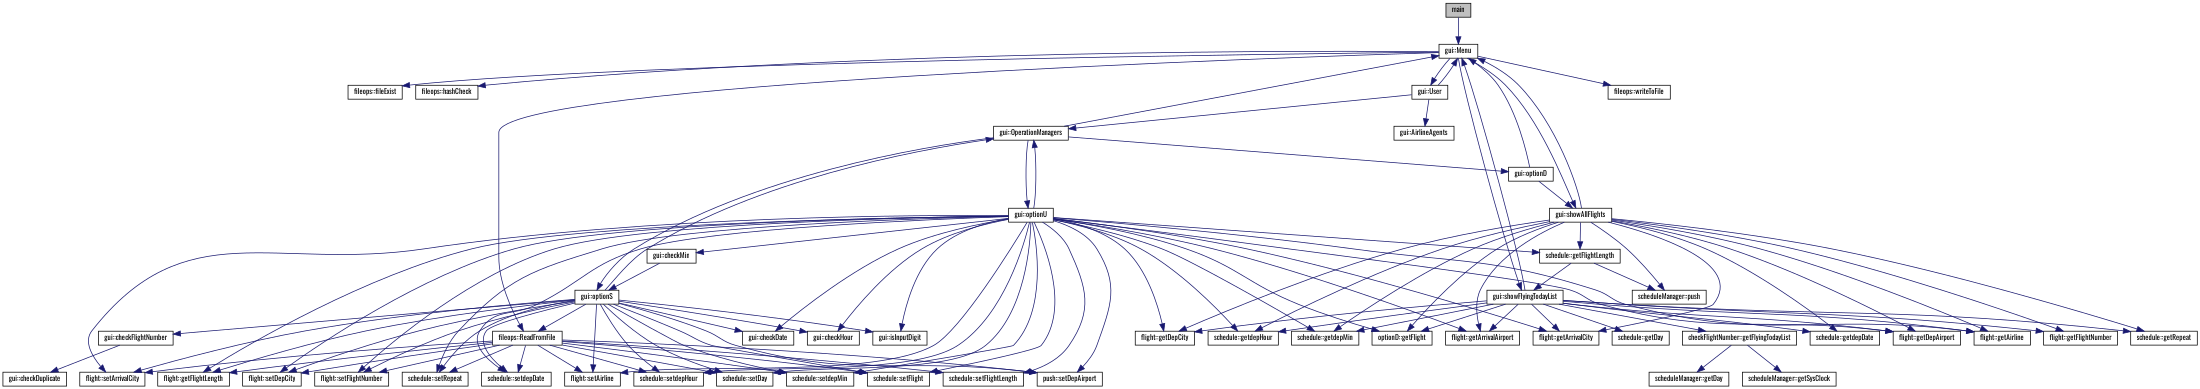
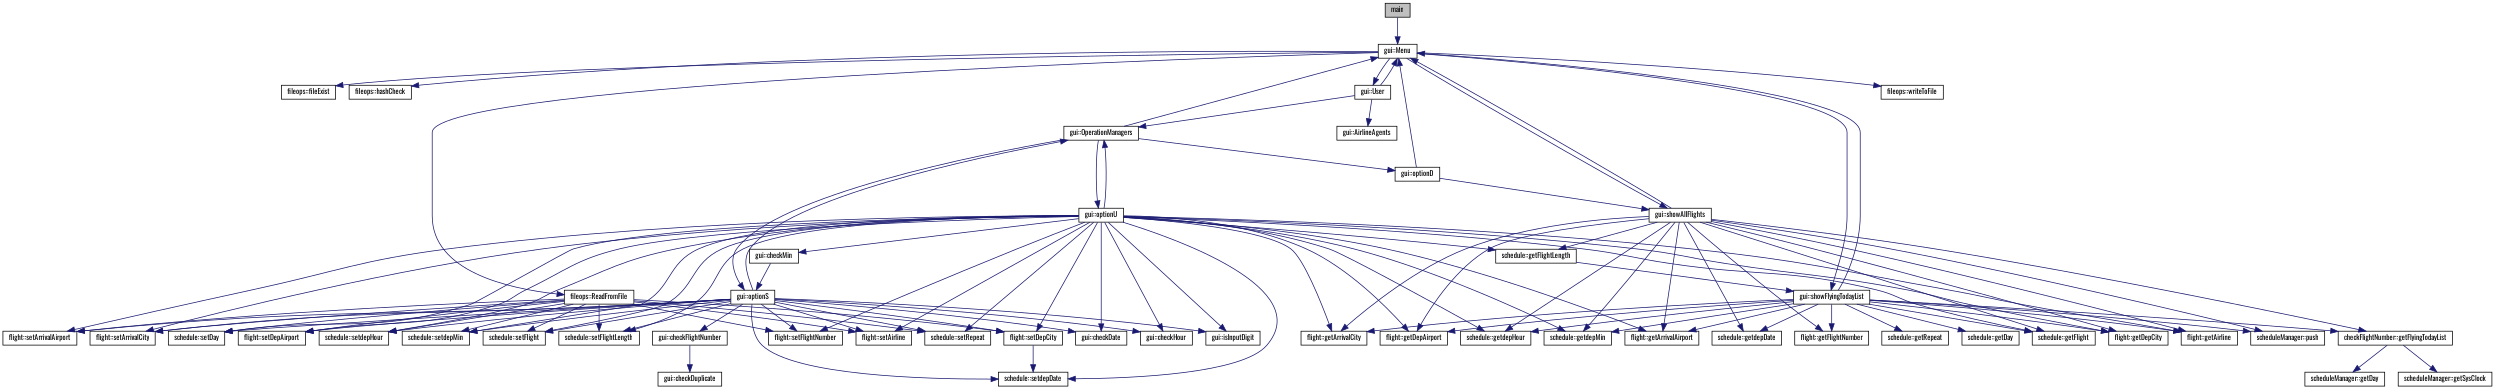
edge "gui::showAllFlights" -> "schedule::getRepeat": now "gui::showAllFlights" -> "checkFlightNumber::getFlyingTodayList"
edge "schedule::getFlightLength" -> "scheduleManager::push": now "gui::showFlyingTodayList" -> "scheduleManager::push"
edge "gui::optionS" -> "fileops::ReadFromFile": now "gui::optionS" -> "schedule::setFlightLength"
node "optionD::getFlight": label "optionD::getFlight" -> "schedule::getFlight"
edge "fileops::ReadFromFile" -> "schedule::setdepDate": now "flight::setDepCity" -> "schedule::setdepDate"
node "flight::getFlightLength": label "flight::getFlightLength" -> "flight::setArrivalAirport"
node "push::setDepAirport": label "push::setDepAirport" -> "flight::setDepAirport"
